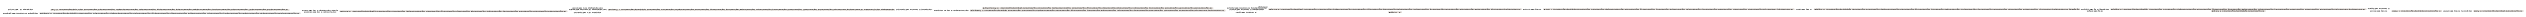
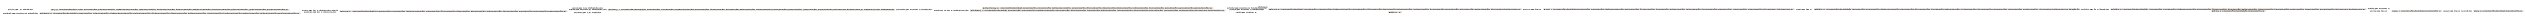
node "ACTION: Cataloging Complete": removed
